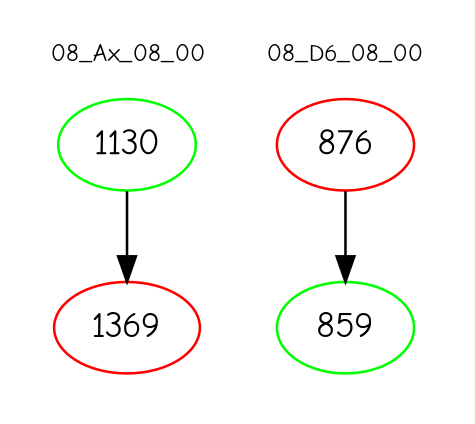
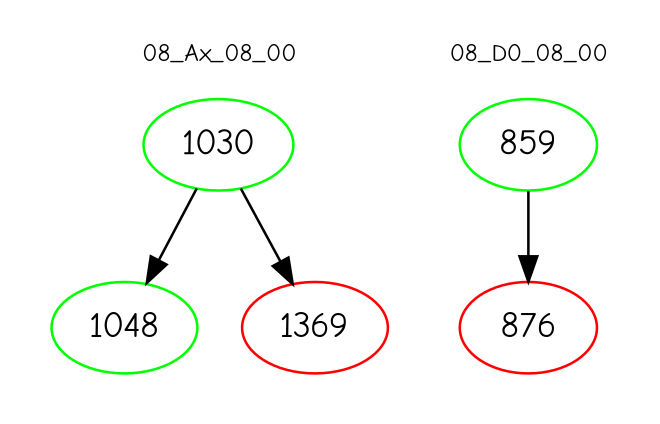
cluster "08_D6_08_00": label "08_D6_08_00" -> "08_D0_08_00"
node "1130": label "1130" -> "1030"
edge "876" -> "859": reversed
node "1048": added
